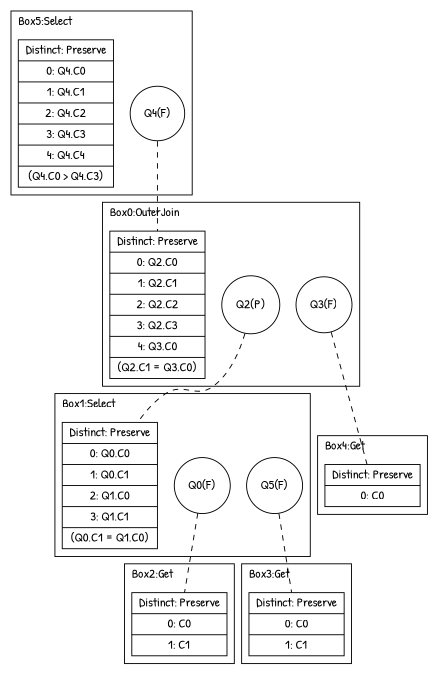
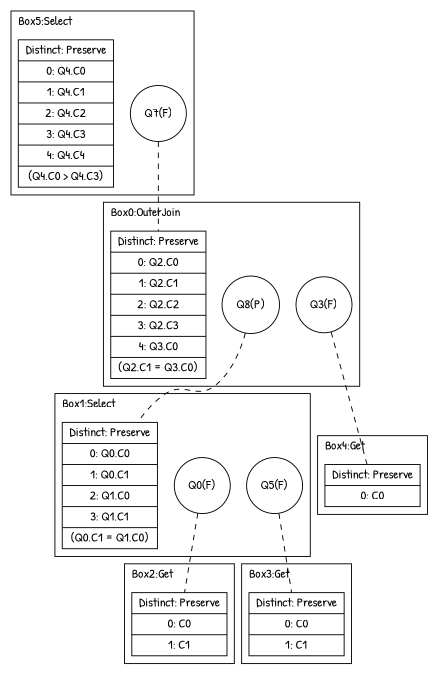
node "Q4(F)": label "Q4(F)" -> "Q7(F)"
node "Q2(P)": label "Q2(P)" -> "Q8(P)"
